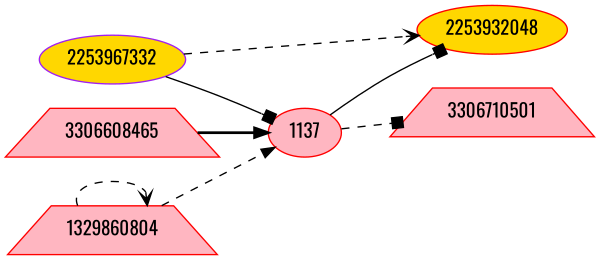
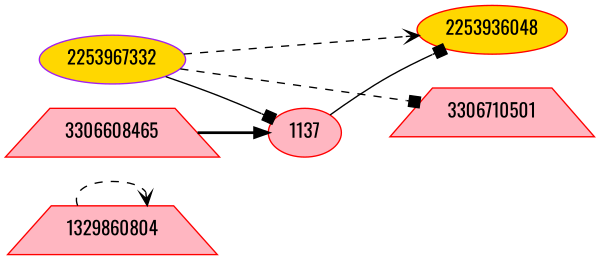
node "2253932048": label "2253932048" -> "2253936048"
edge "1137" -> "3306710501": now "2253967332" -> "3306710501"
edge "1329860804" -> "1137": removed
